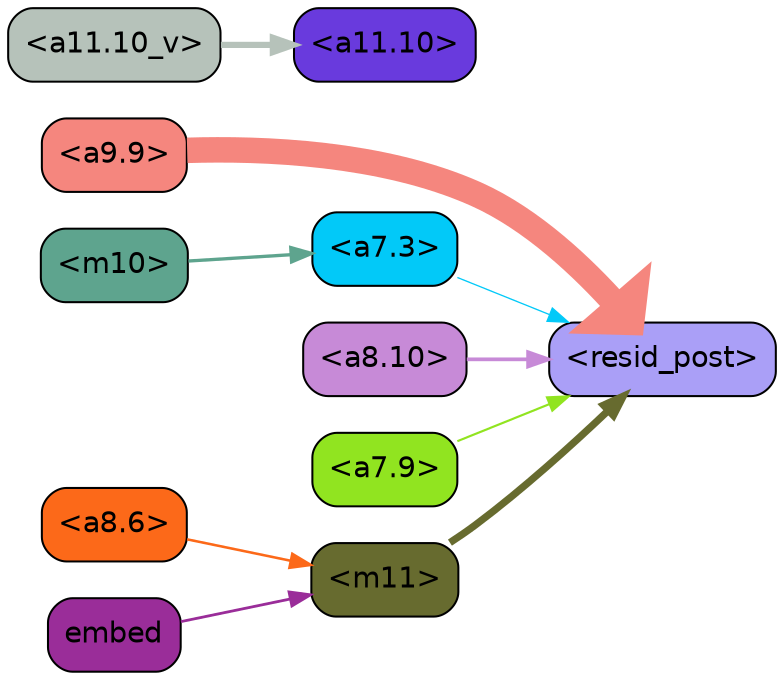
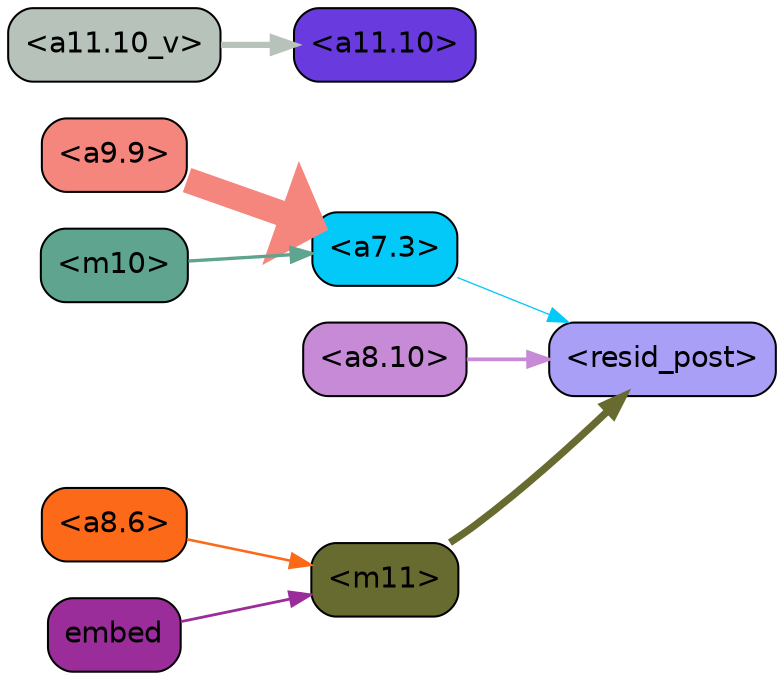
edge "<a9.9>" -> "<resid_post>": now "<a9.9>" -> "<a7.3>"
node "<a7.9>": removed
